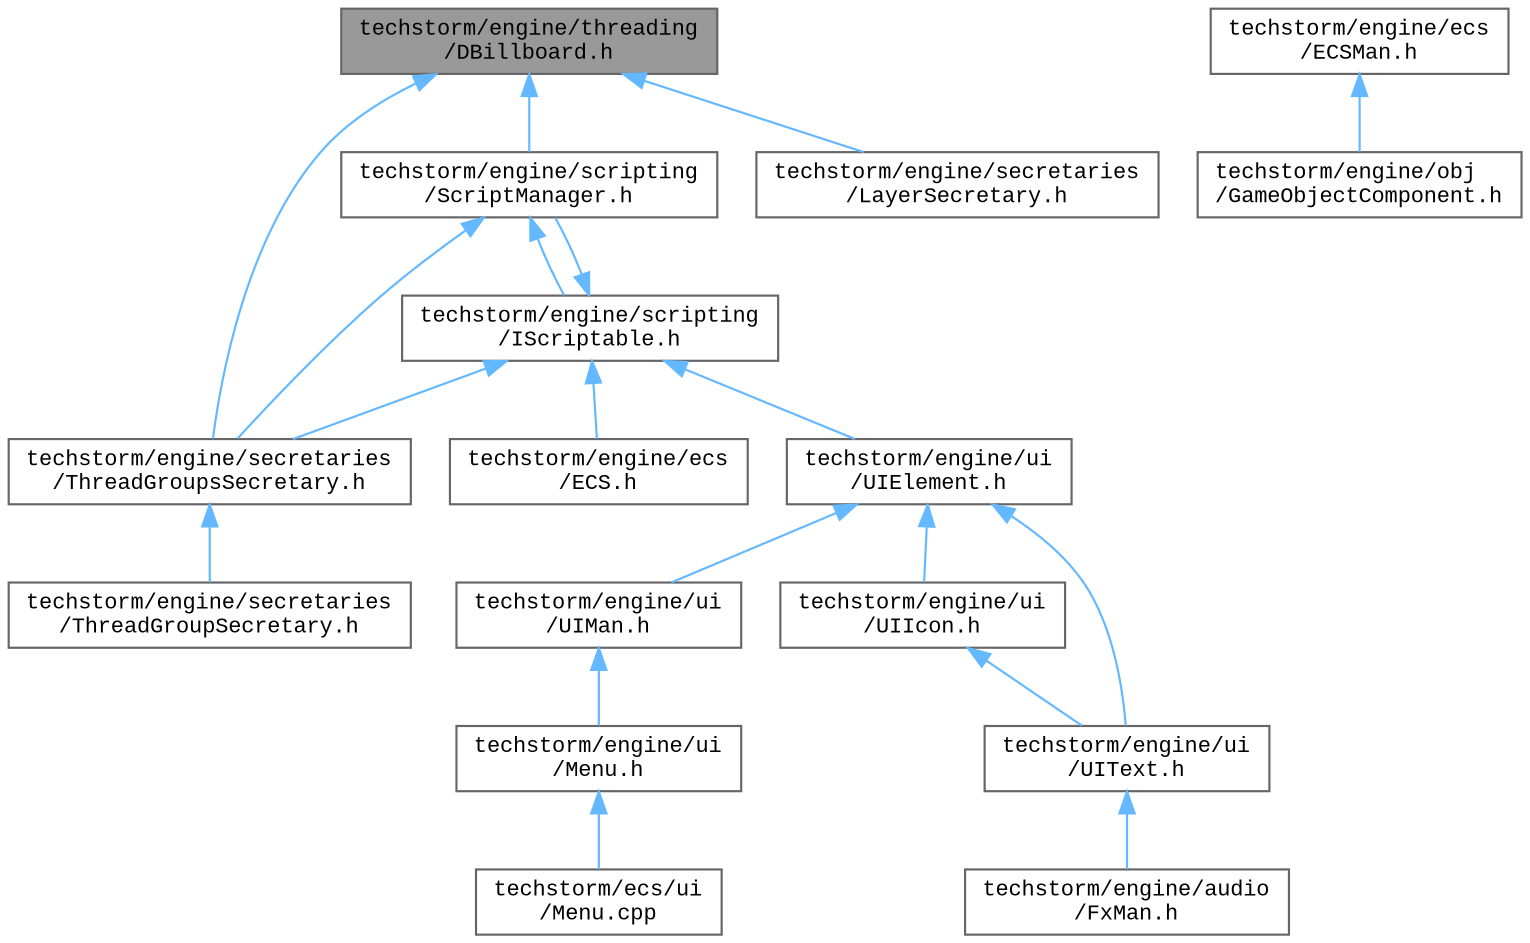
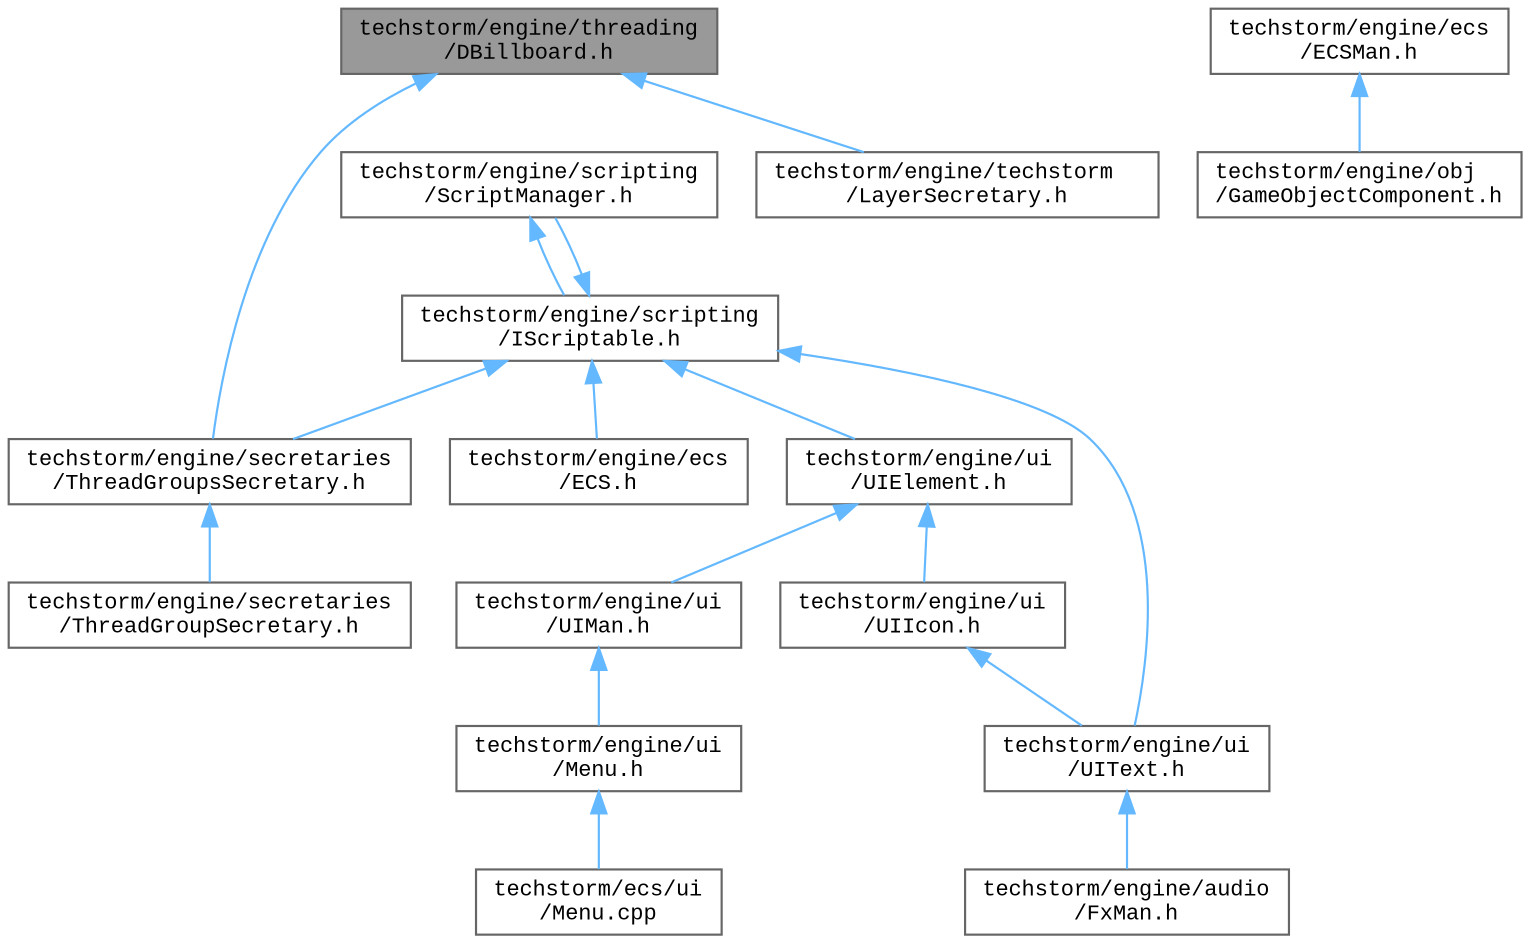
edge "techstorm/engine/scripting /ScriptManager.h" -> "techstorm/engine/threading /DBillboard.h": removed
node "techstorm/engine/secretaries /LayerSecretary.h": label "techstorm/engine/secretaries /LayerSecretary.h" -> "techstorm/engine/techstorm /LayerSecretary.h"
edge "techstorm/engine/secretaries /ThreadGroupsSecretary.h" -> "techstorm/engine/scripting /ScriptManager.h": removed
edge "techstorm/engine/ui /UIText.h" -> "techstorm/engine/ui /UIElement.h": now "techstorm/engine/ui /UIText.h" -> "techstorm/engine/scripting /IScriptable.h"
